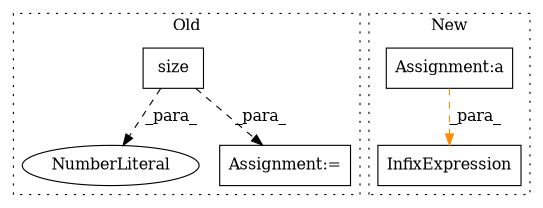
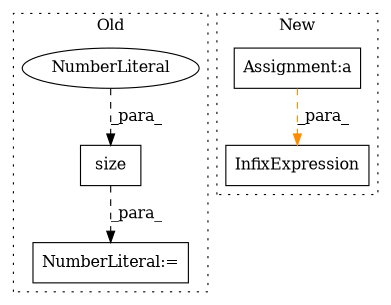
edge "size" -> "NumberLiteral": reversed
node "Assignment:=": label "Assignment:=" -> "NumberLiteral:="
